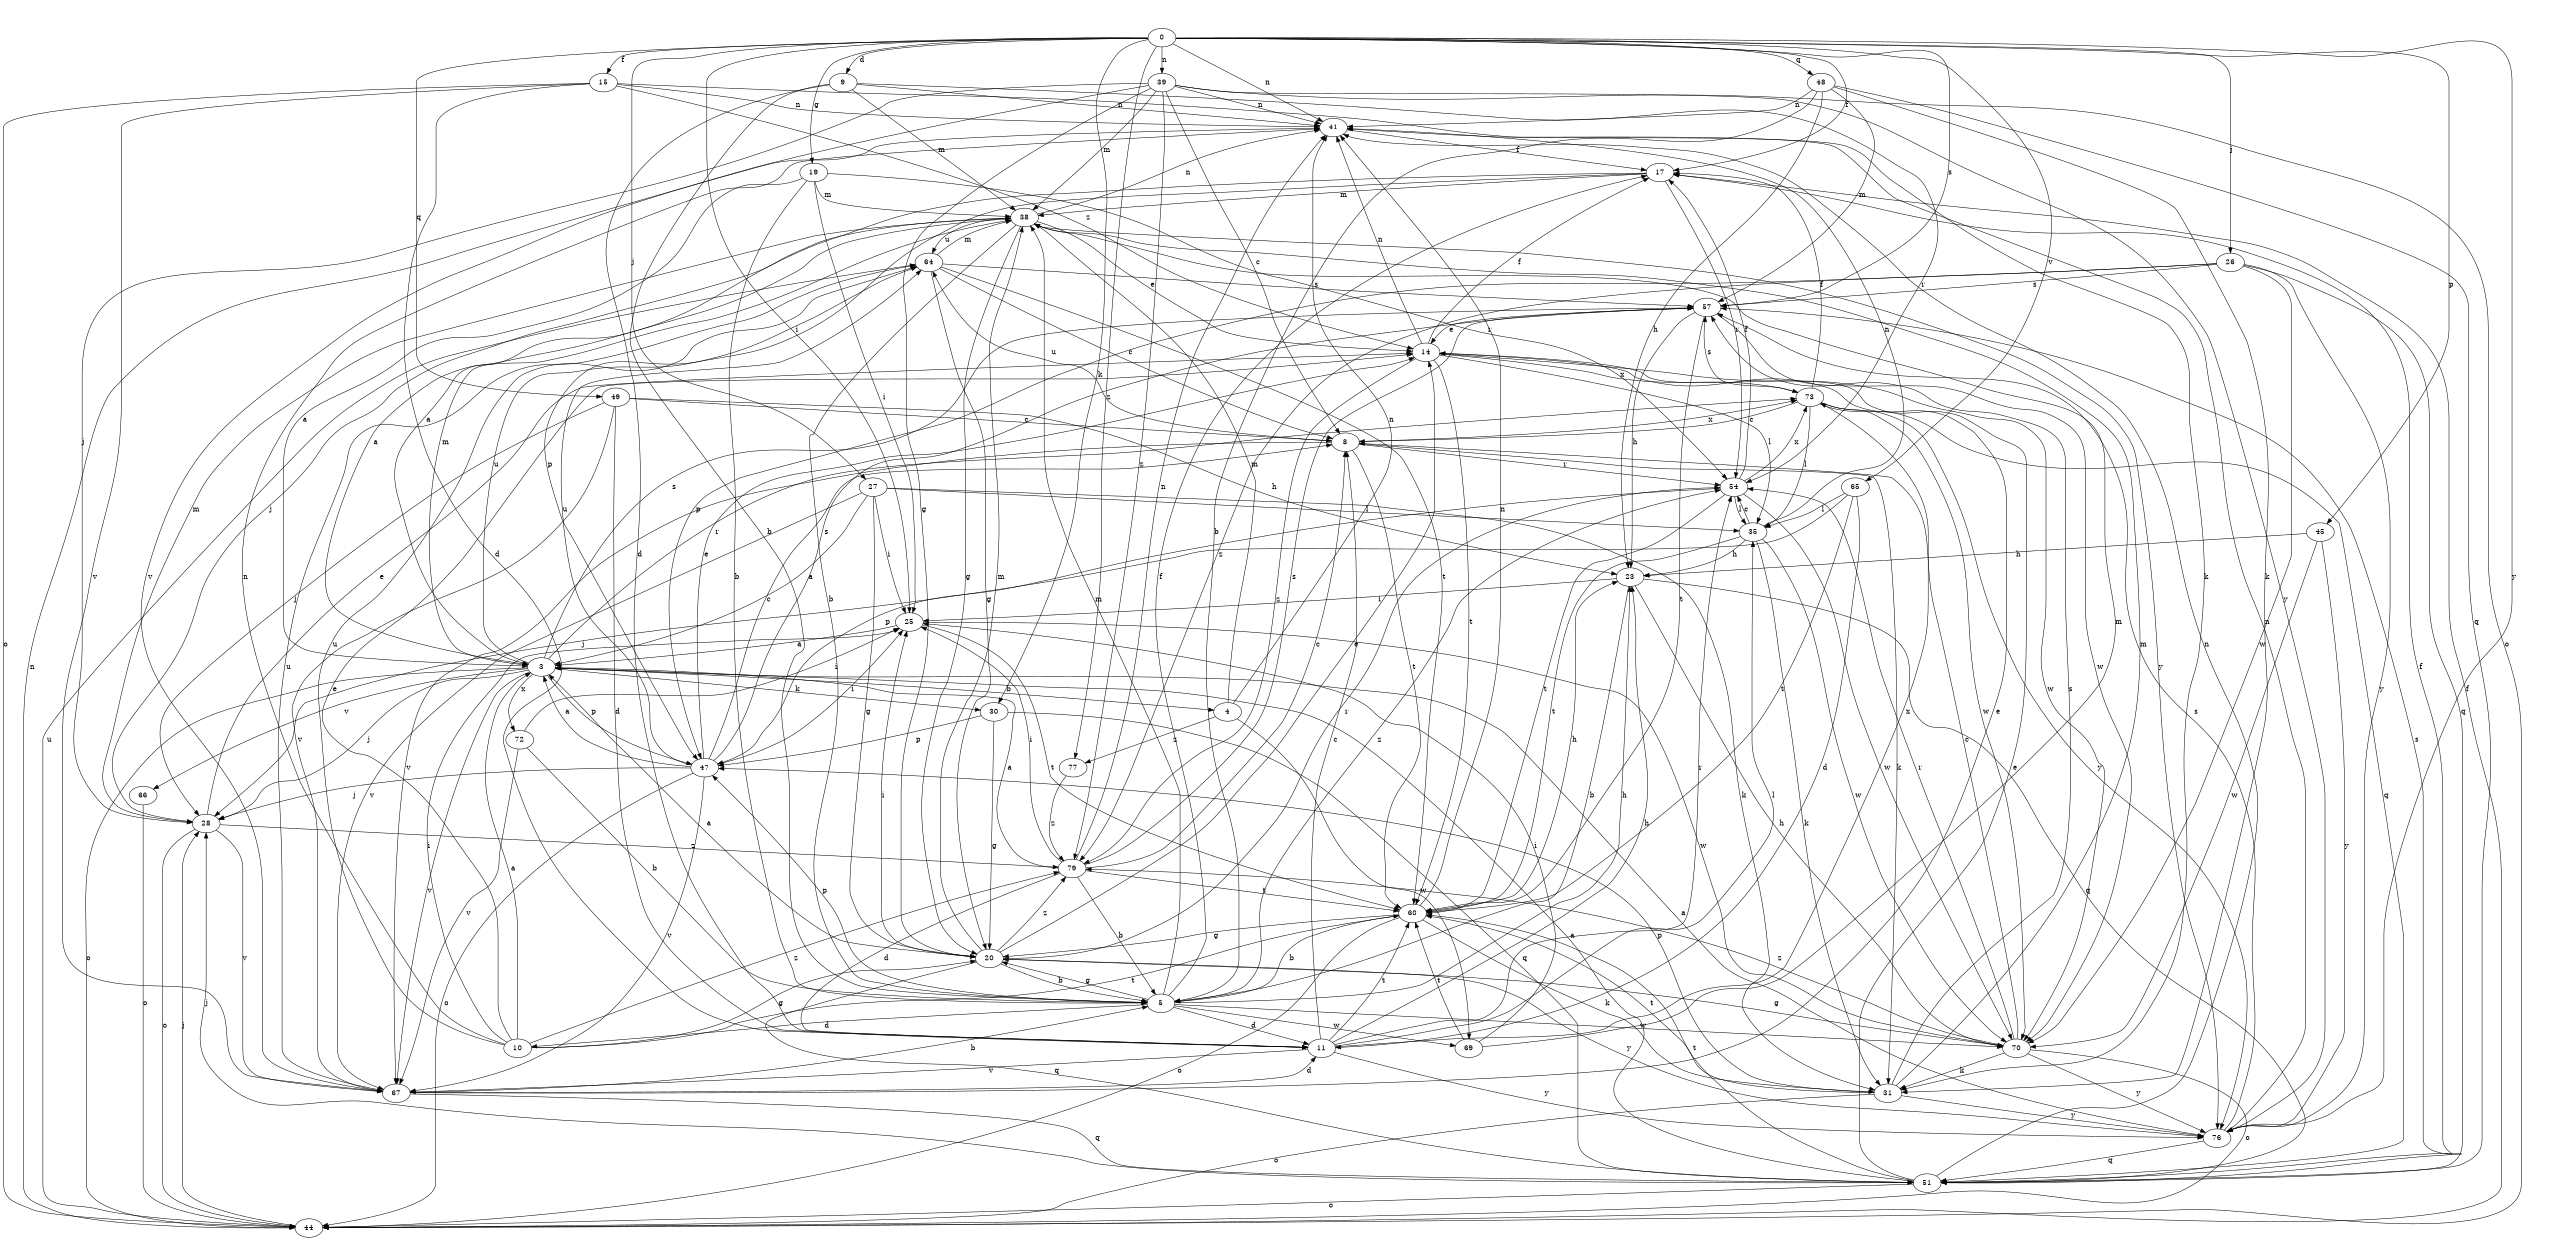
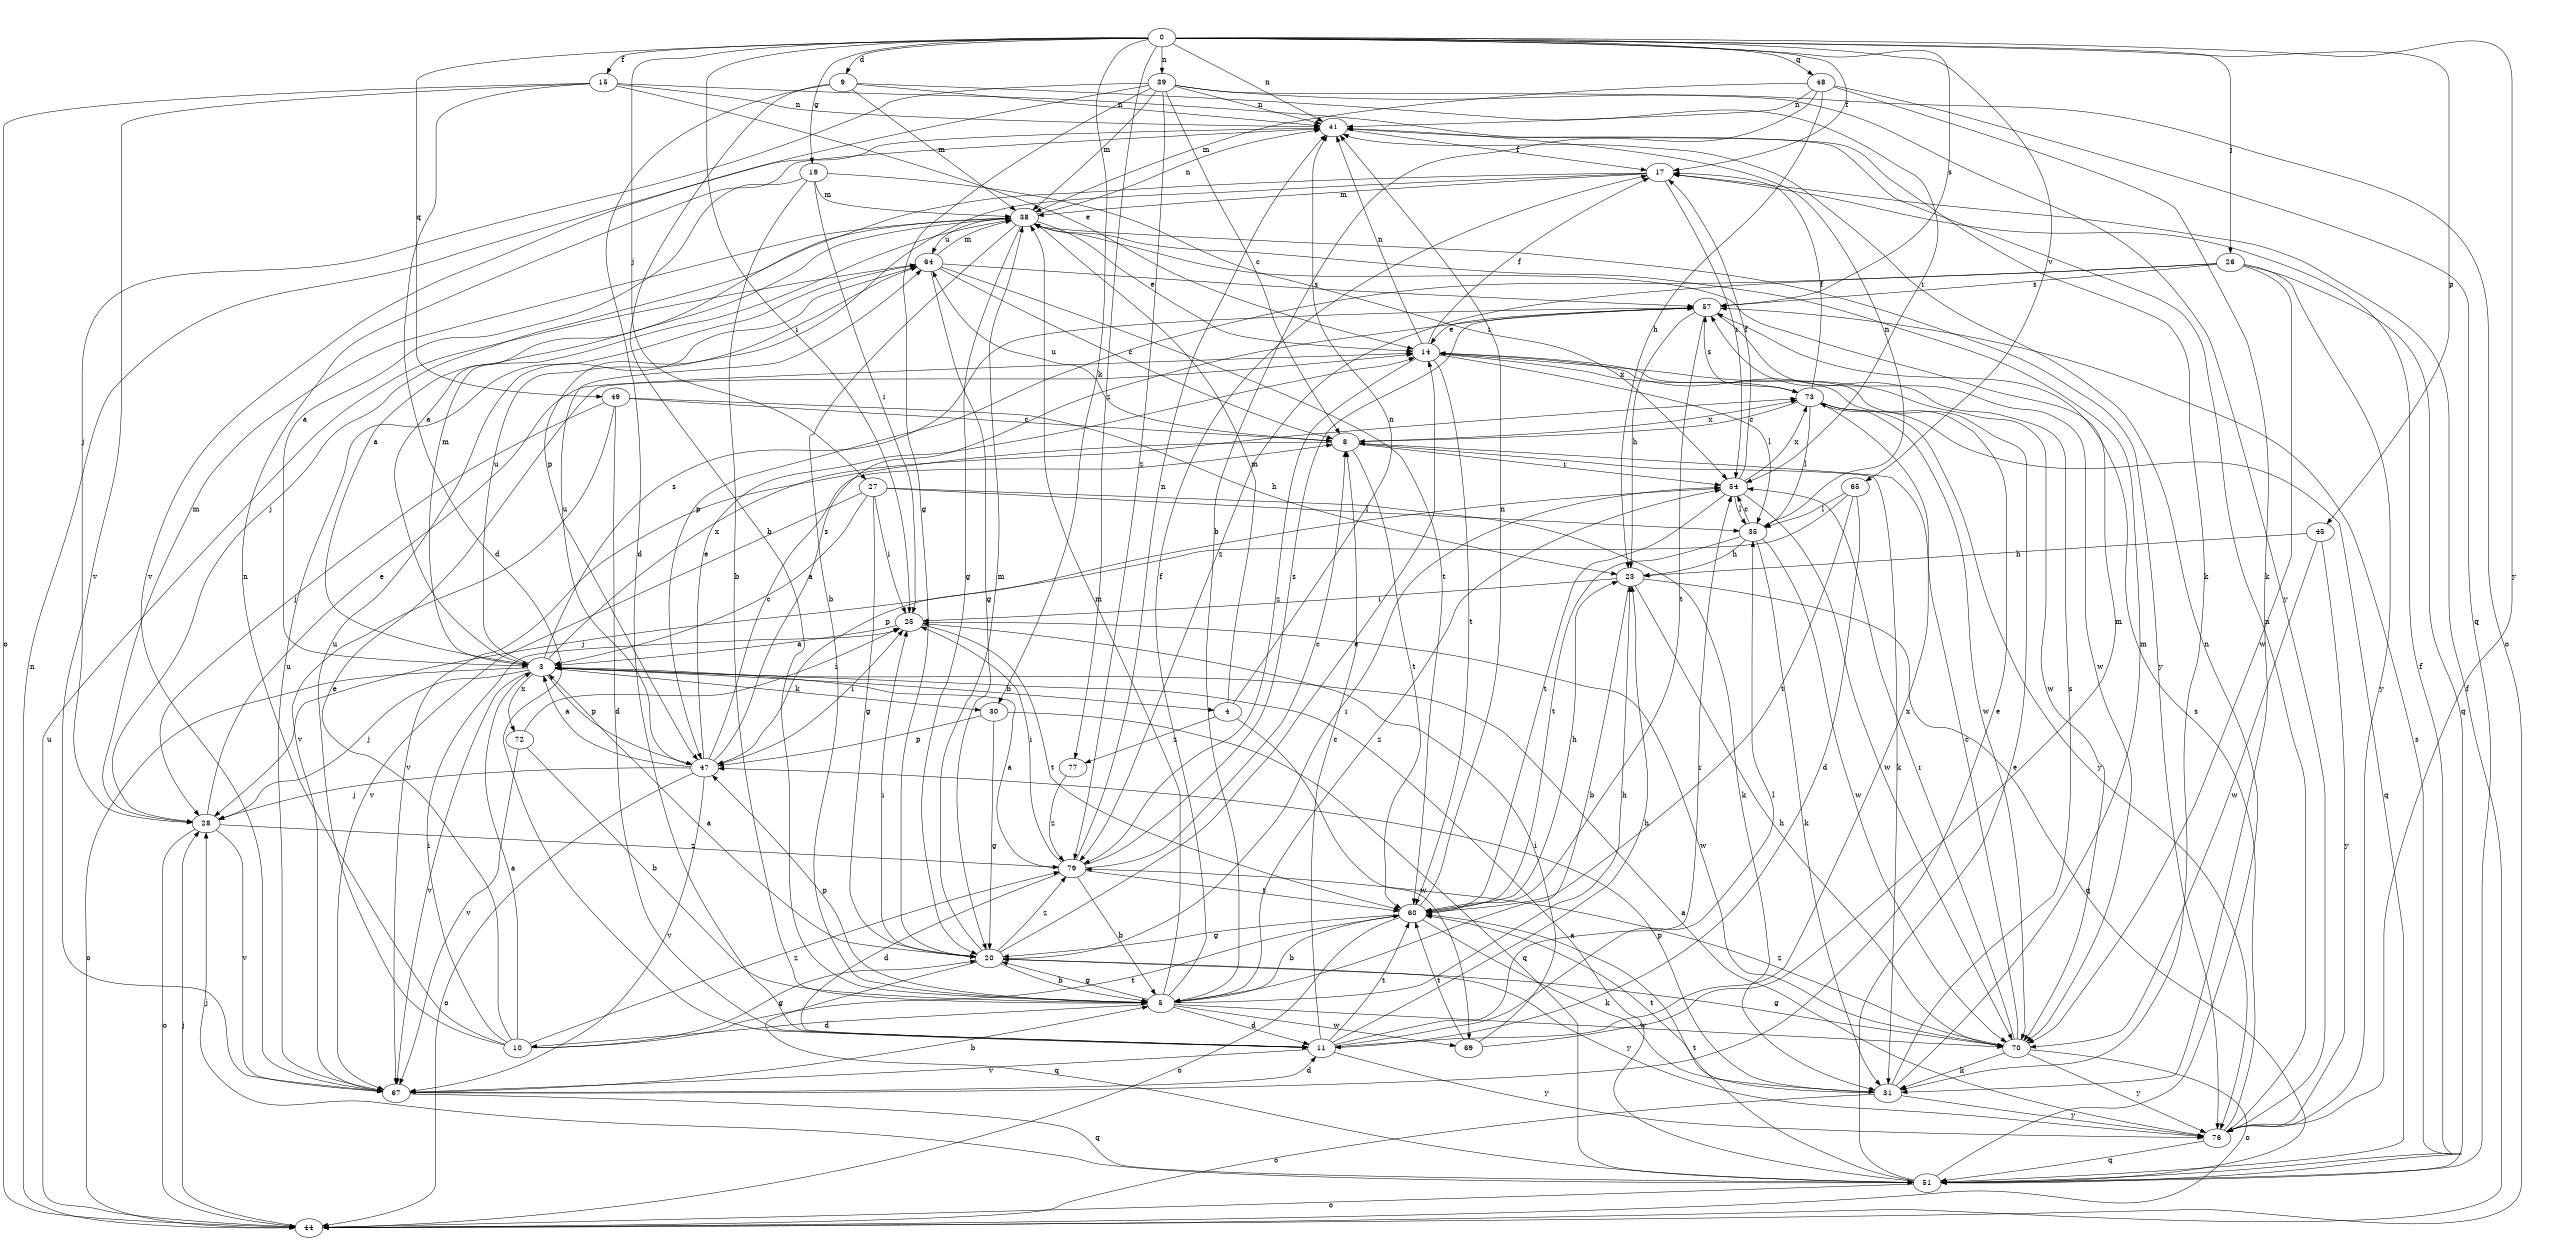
edge "48" -> "57": now "48" -> "38"
edge "15" -> "14": label "z" -> "e"
edge "3" -> "73": label "r" -> "x"
node "66": removed
